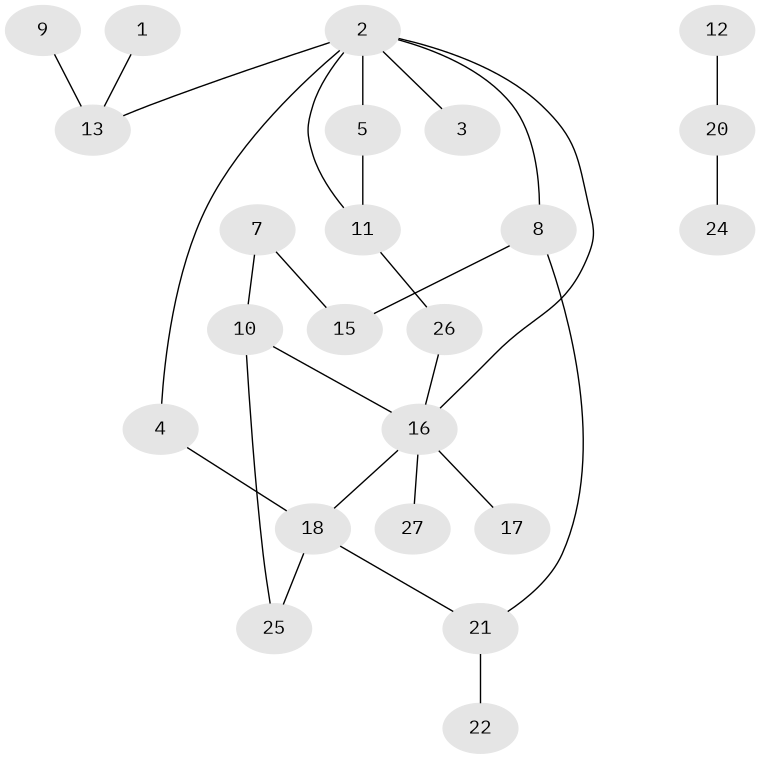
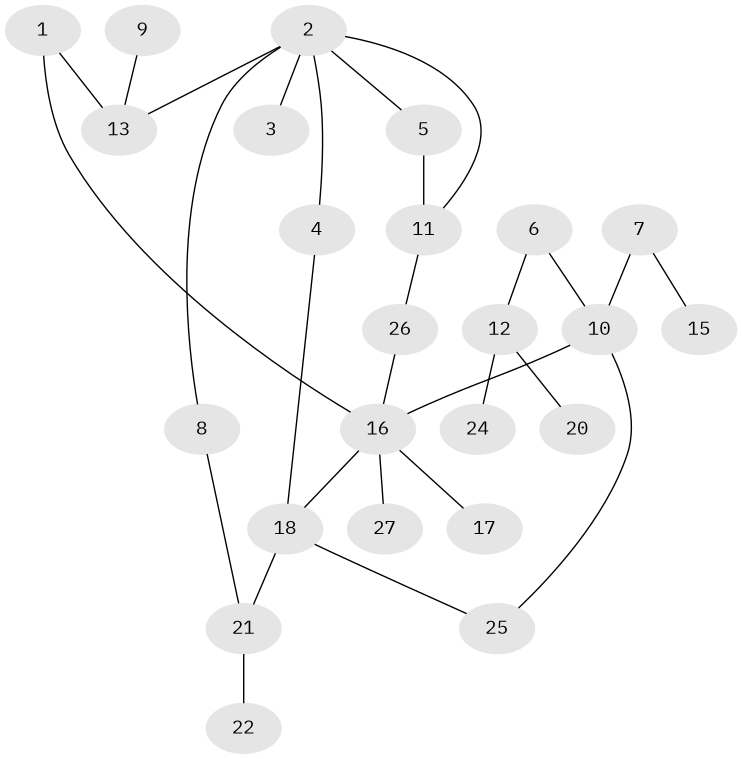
edge "20" -- "24": now "12" -- "24"
edge "2" -- "16": now "1" -- "16"
node "6": added
edge "8" -- "15": removed
